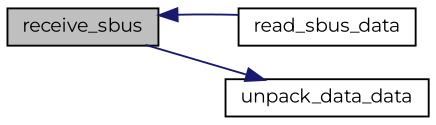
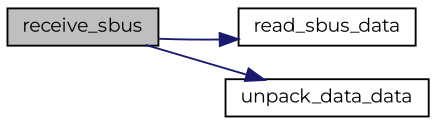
edge "read_sbus_data" -> "receive_sbus": reversed
